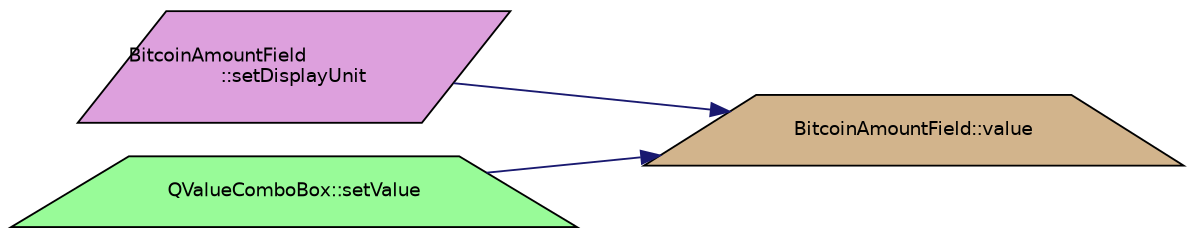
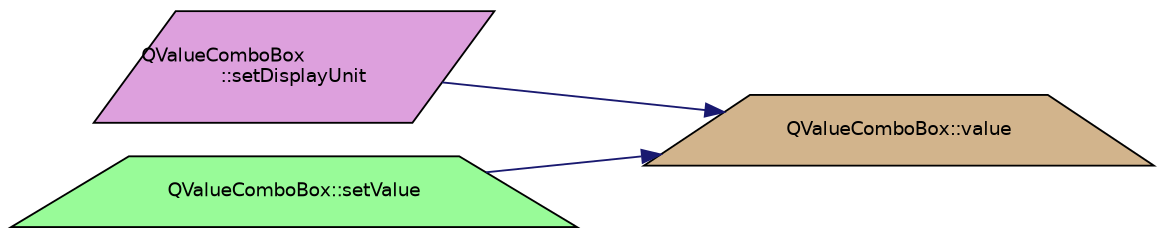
node "BitcoinAmountField ::setDisplayUnit": label "BitcoinAmountField ::setDisplayUnit" -> "QValueComboBox ::setDisplayUnit"
node "BitcoinAmountField::value": label "BitcoinAmountField::value" -> "QValueComboBox::value"
